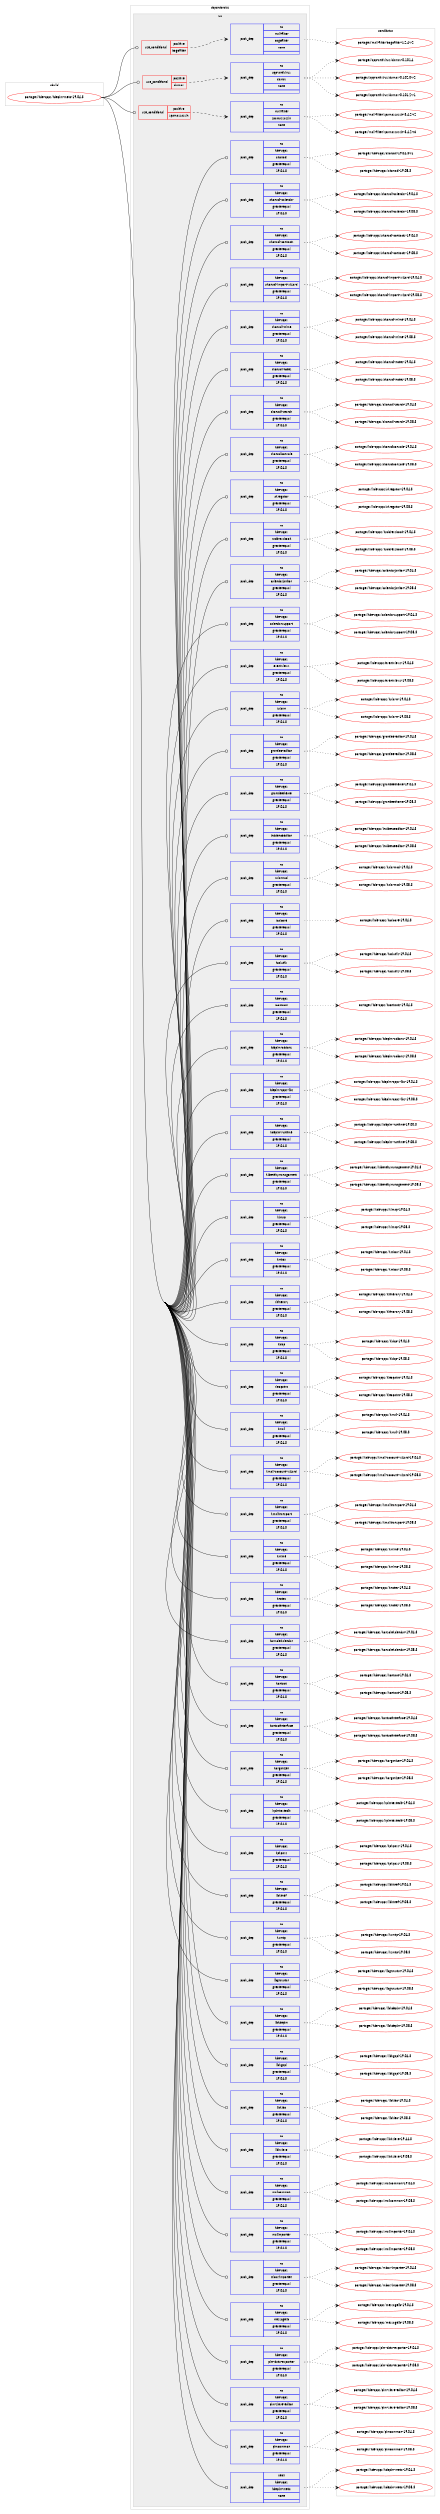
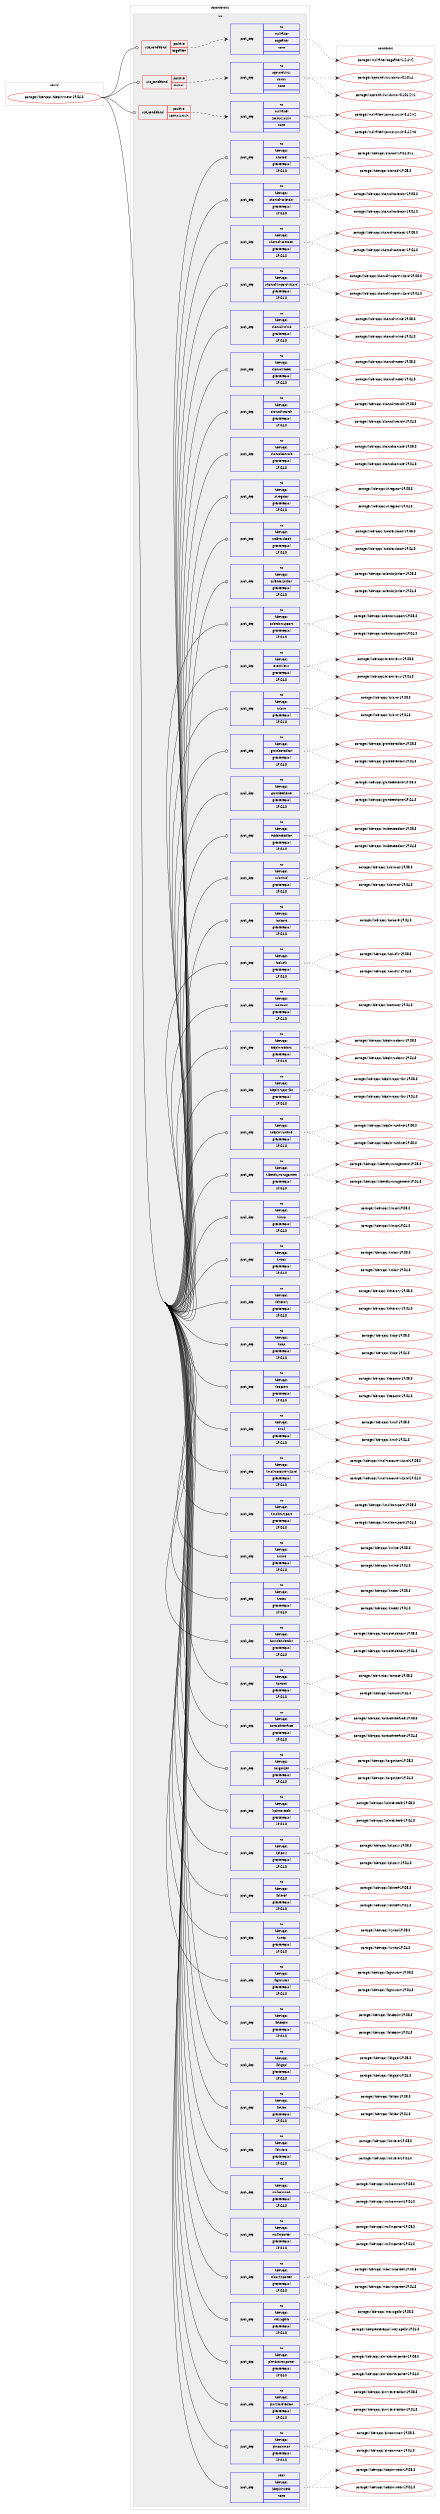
node "portage://app-antivirus/clamav-0.102.0-r2": removed
node "portage://kde-apps/kontact-19.08.3": label "portage://kde-apps/kontact-19.08.3" -> "portage://kde-kmbox/kontact-19.08.3"
node "portage://kde-apps/libksieve-19.44.3": label "portage://kde-apps/libksieve-19.44.3" -> "portage://kde-apps/libksieve-19.04.3"
node "portage://kde-apps/messagelib-19.04.3": label "portage://kde-apps/messagelib-19.04.3" -> "portage://kde-greaterequal/messagelib-19.04.3"
